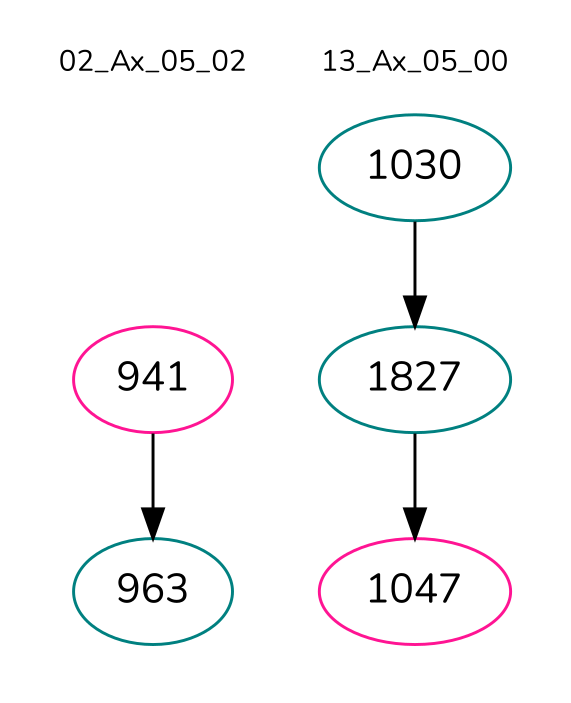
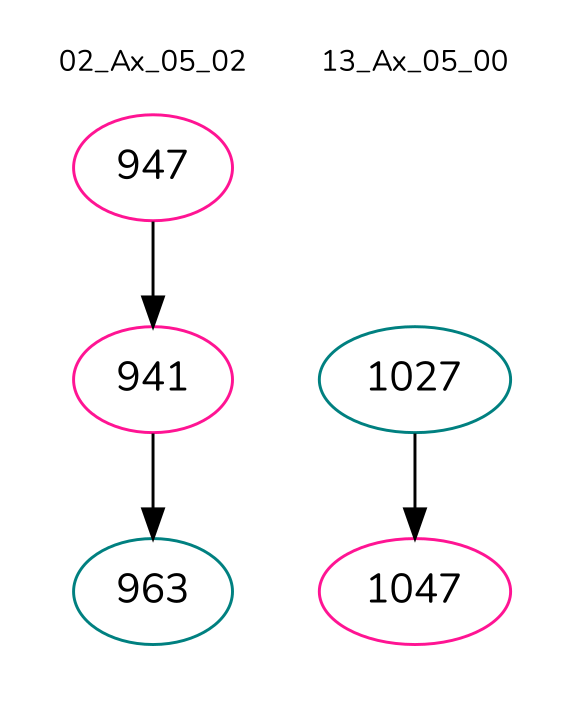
node "947": added
node "1030": removed
node "1827": label "1827" -> "1027"
